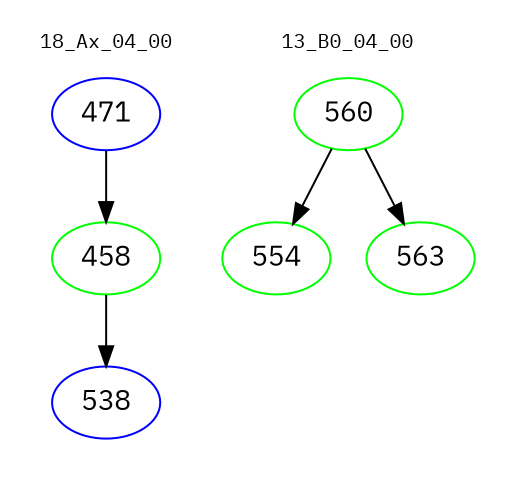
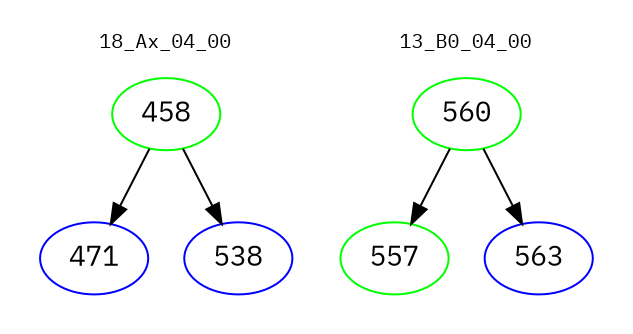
edge "471" -> "458": reversed
node "554": label "554" -> "557"
node "563": color green -> blue
